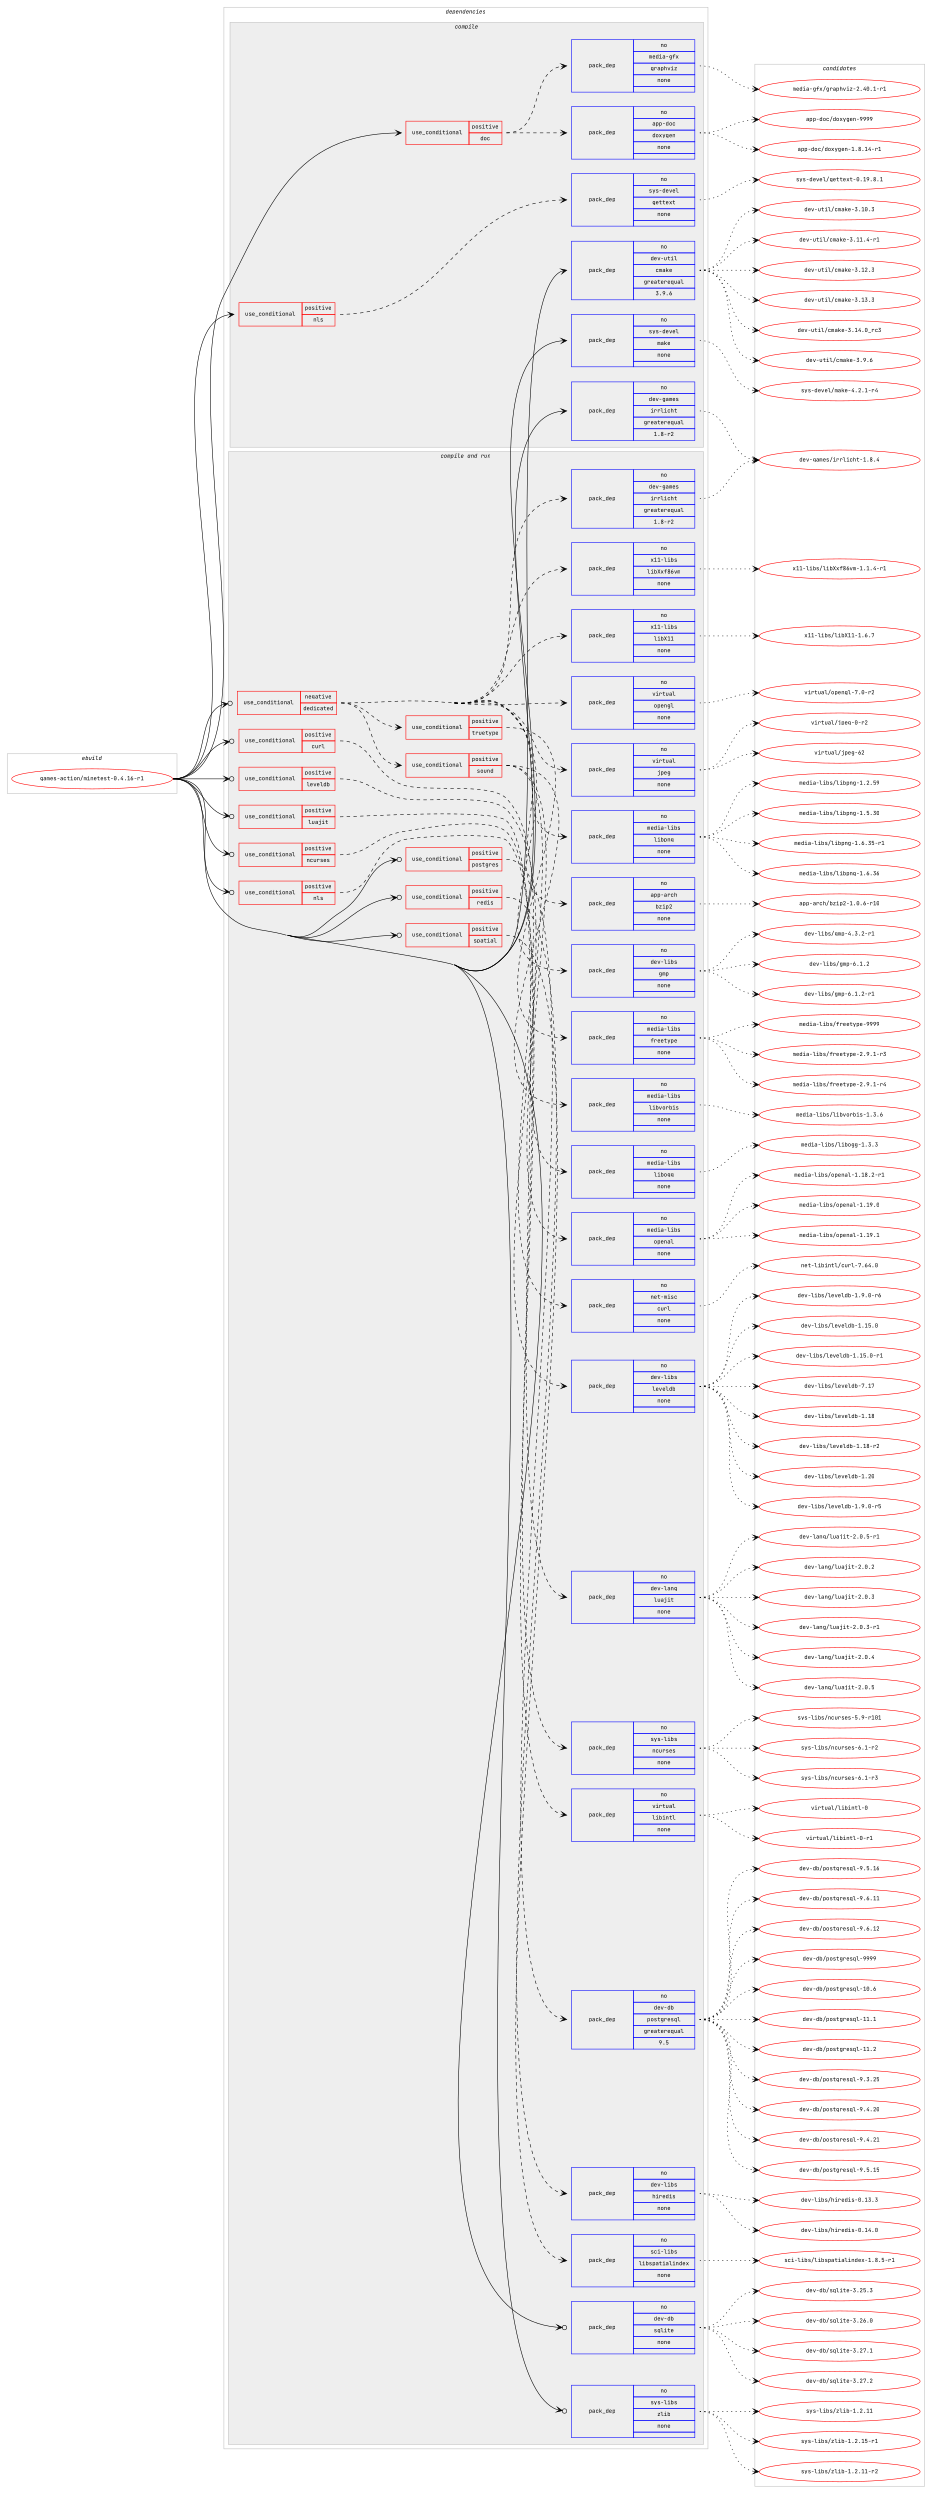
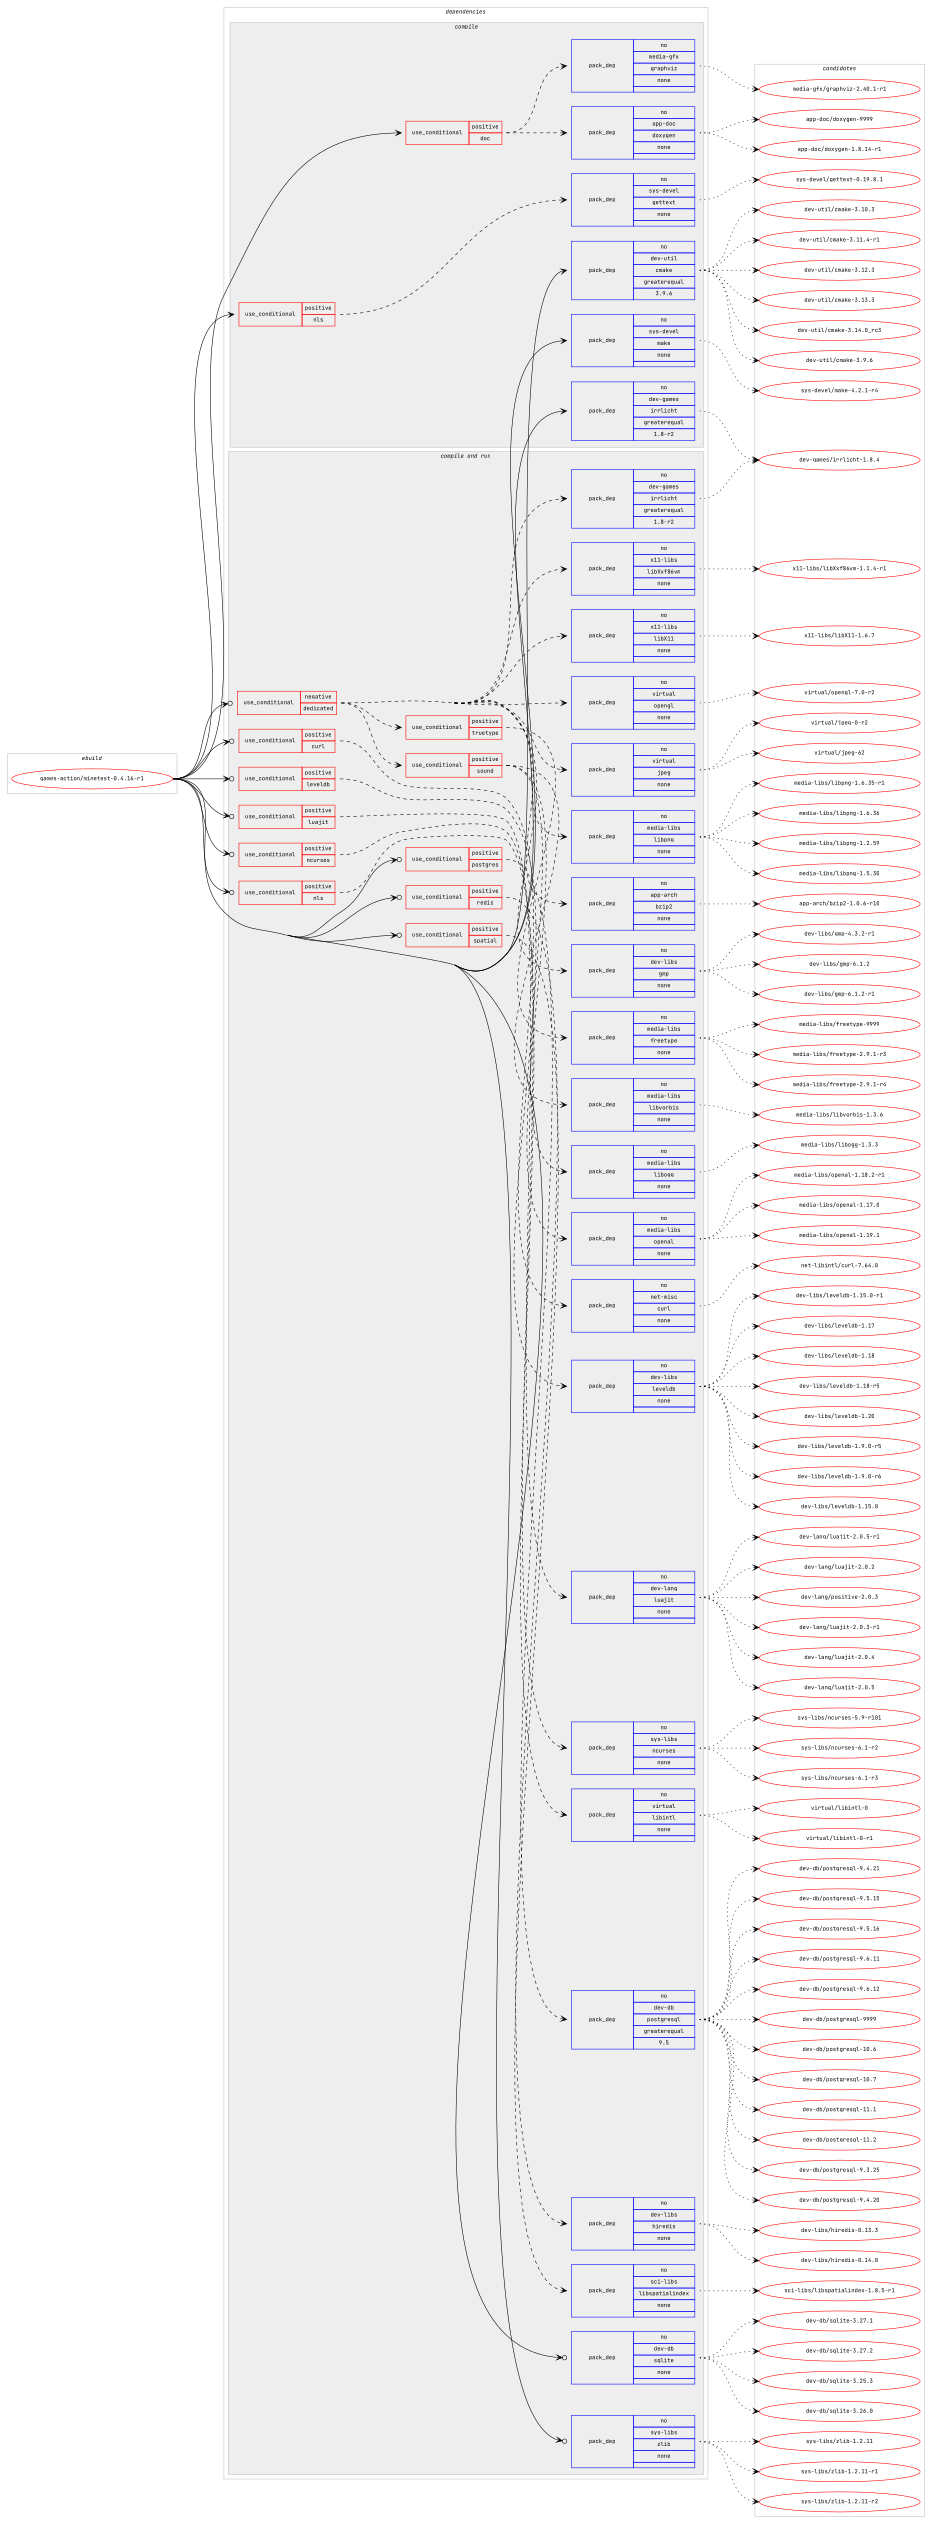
node "media-libs/openal-1.19.0": label "media-libs/openal-1.19.0" -> "media-libs/openal-1.17.0"
node "dev-libs/leveldb-7.17": label "dev-libs/leveldb-7.17" -> "dev-libs/leveldb-1.17"
node "dev-libs/leveldb-1.18-r2": label "dev-libs/leveldb-1.18-r2" -> "dev-libs/leveldb-1.18-r5"
node "dev-lang/luajit-2.0.3": label "dev-lang/luajit-2.0.3" -> "dev-lang/positive-2.0.3"
node "dev-db/postgresql-10.7": added
node "sys-libs/zlib-1.2.15-r1": label "sys-libs/zlib-1.2.15-r1" -> "sys-libs/zlib-1.2.11-r1"
